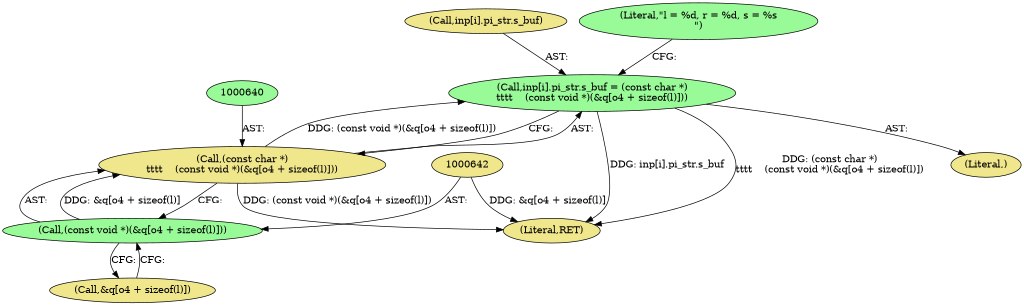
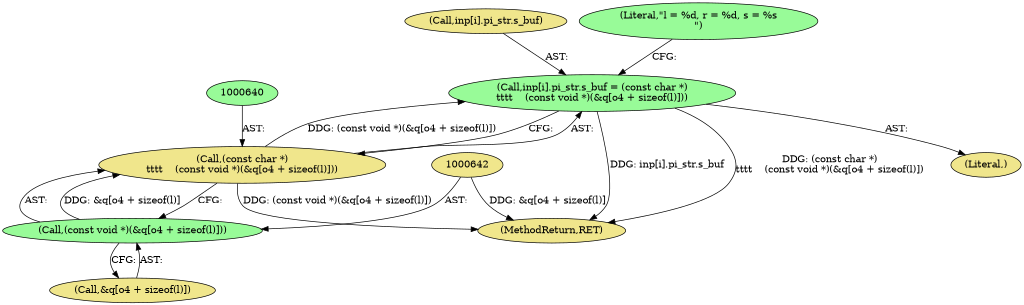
node "(Literal,RET)": label "(Literal,RET)" -> "(MethodReturn,RET)"
edge "(Call,&q[o4 + sizeof(l)])" -> "(Call,(const void *)(&q[o4 + sizeof(l)]))": label "CFG: " -> "AST: "
